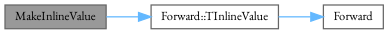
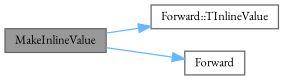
edge "Forward::TInlineValue" -> "Forward": now "MakeInlineValue" -> "Forward"
